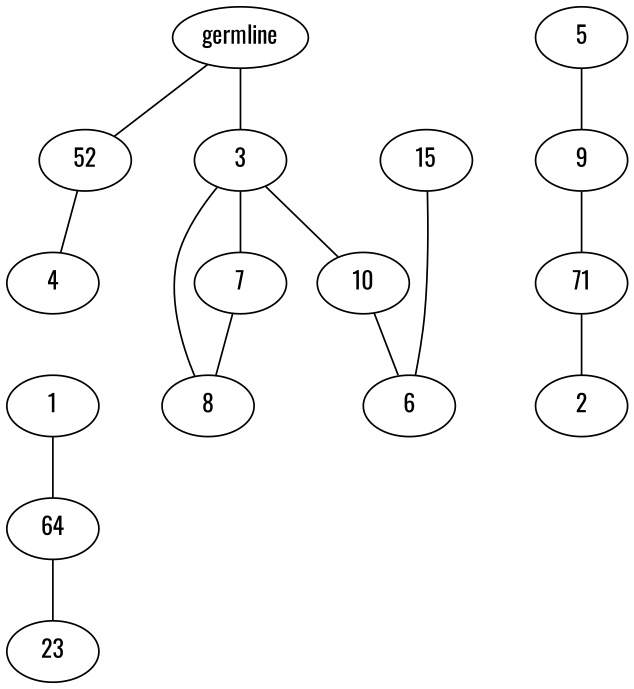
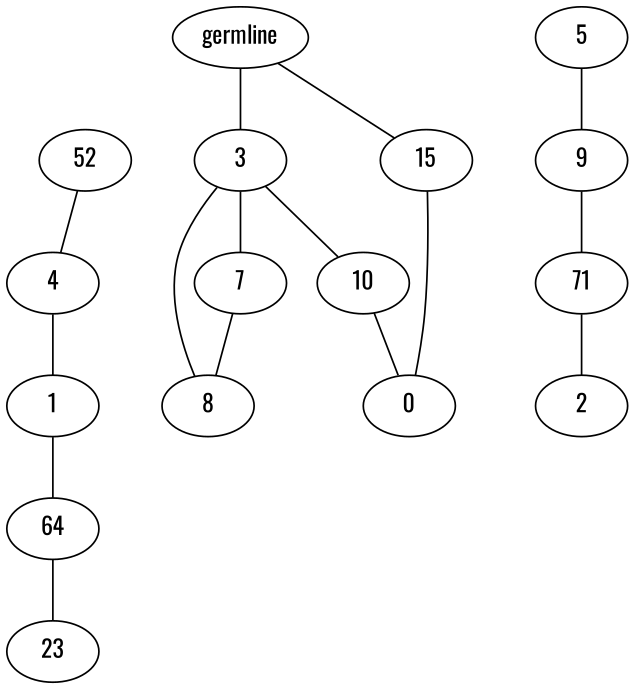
edge "germline" -- "52": now "germline" -- "15"
edge "4" -- "1": added
node "6": label "6" -> "0"
